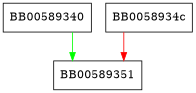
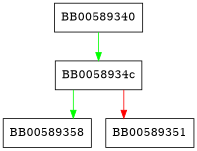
edge "BB00589340" -> "BB00589351": now "BB00589340" -> "BB0058934c"
node "BB00589358": added
